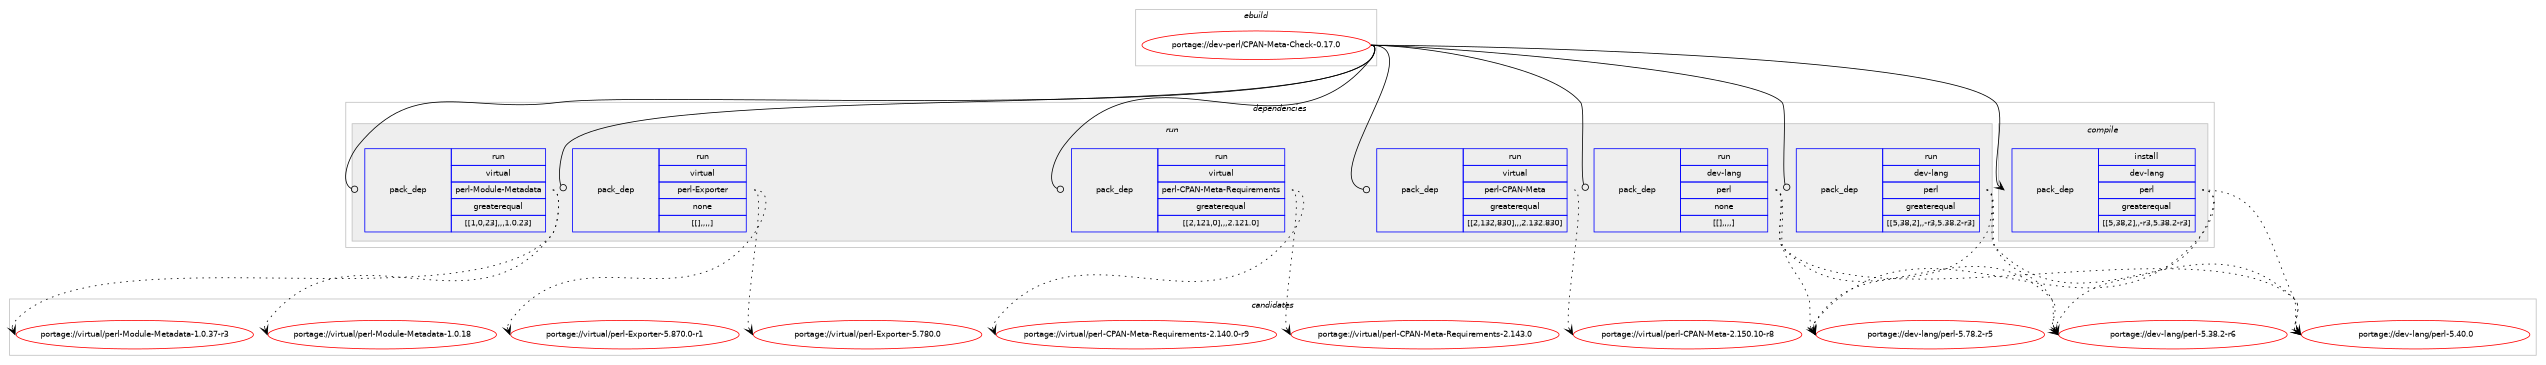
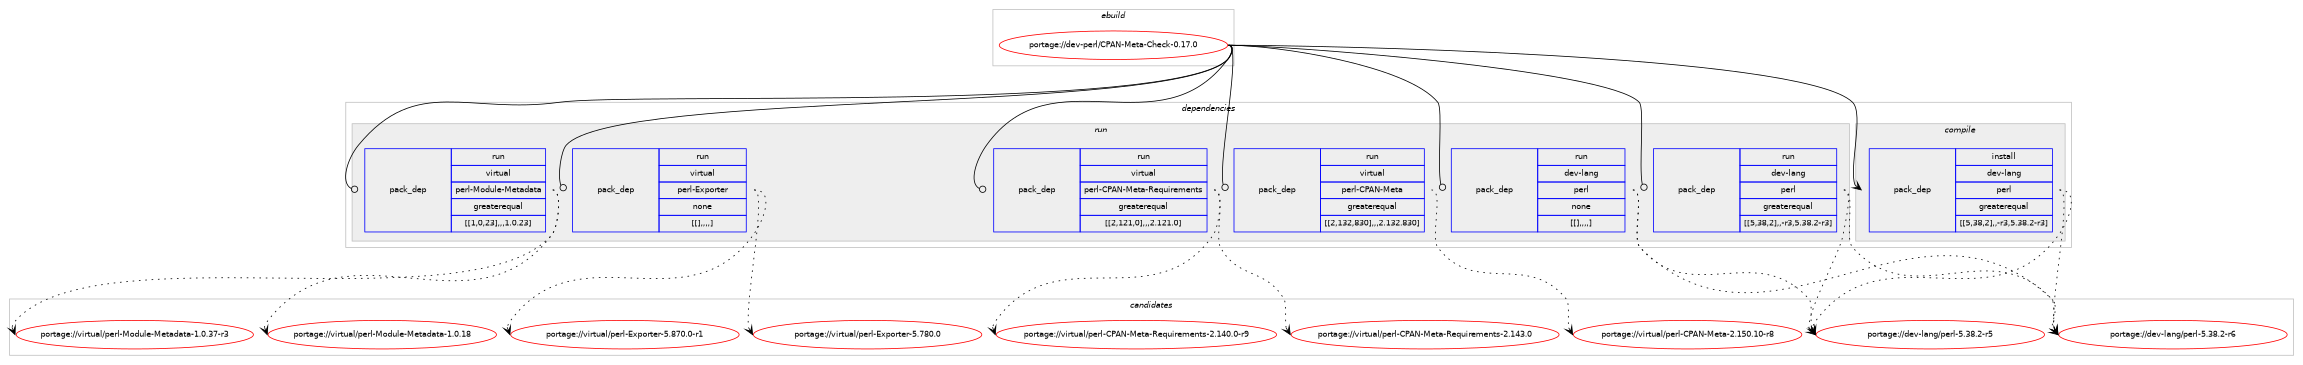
node "portage://dev-lang/perl-5.78.2-r5": label "portage://dev-lang/perl-5.78.2-r5" -> "portage://dev-lang/perl-5.38.2-r5"
node "portage://dev-lang/perl-5.40.0": removed
